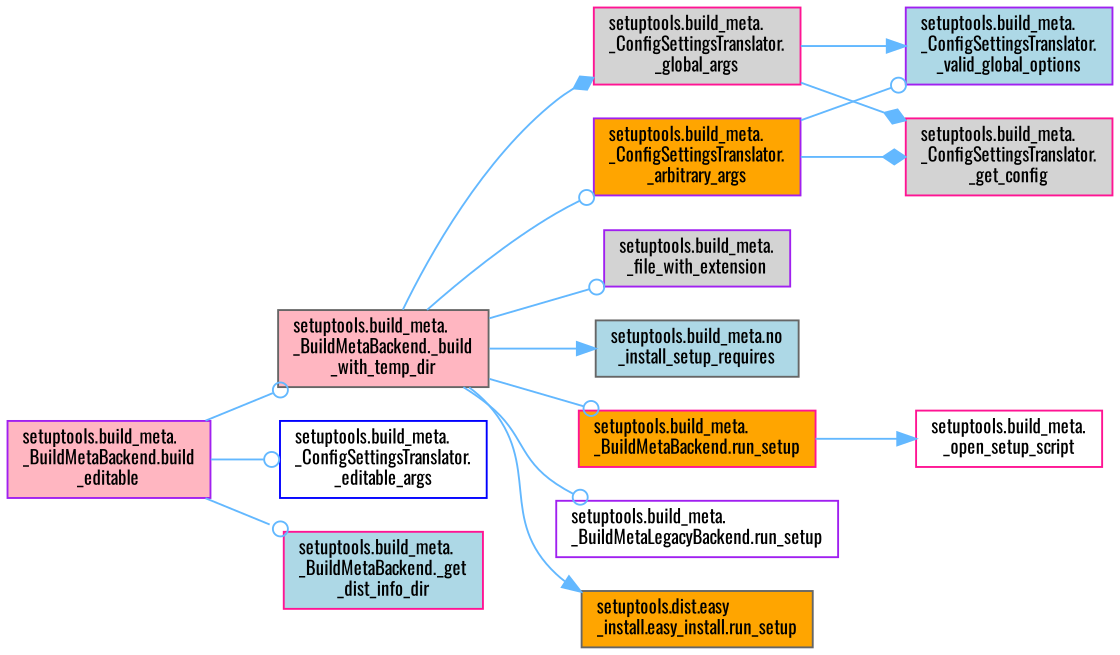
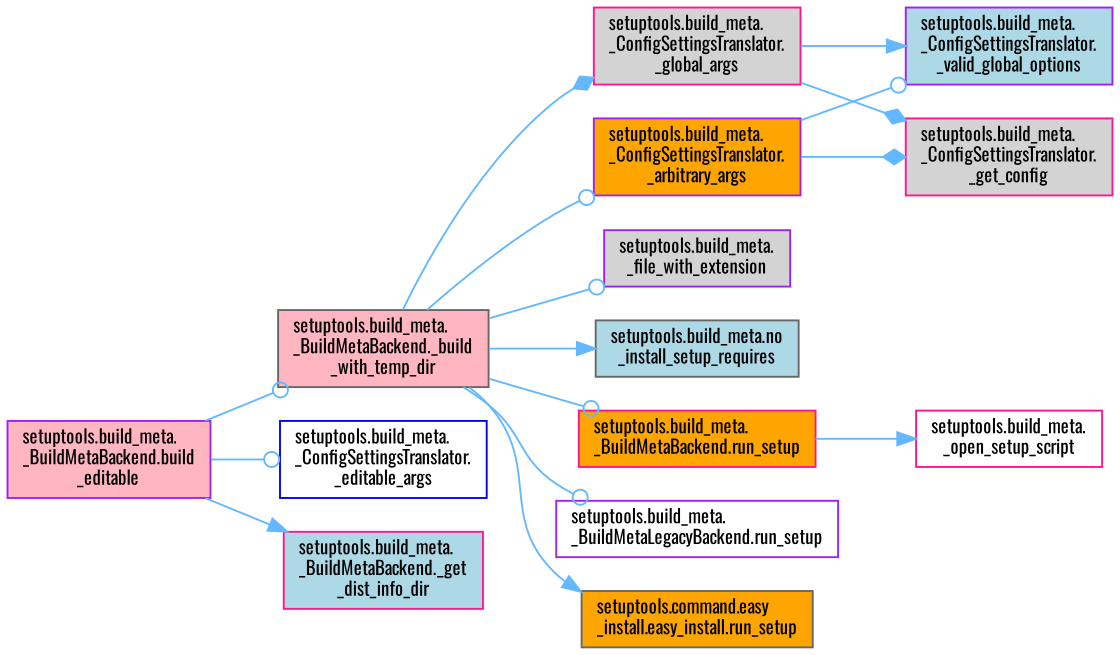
edge "setuptools.build_meta. _BuildMetaBackend.build _editable" -> "setuptools.build_meta. _BuildMetaBackend._get _dist_info_dir": arrowhead odot -> normal
node "setuptools.dist.easy _install.easy_install.run_setup": label "setuptools.dist.easy _install.easy_install.run_setup" -> "setuptools.command.easy _install.easy_install.run_setup"
